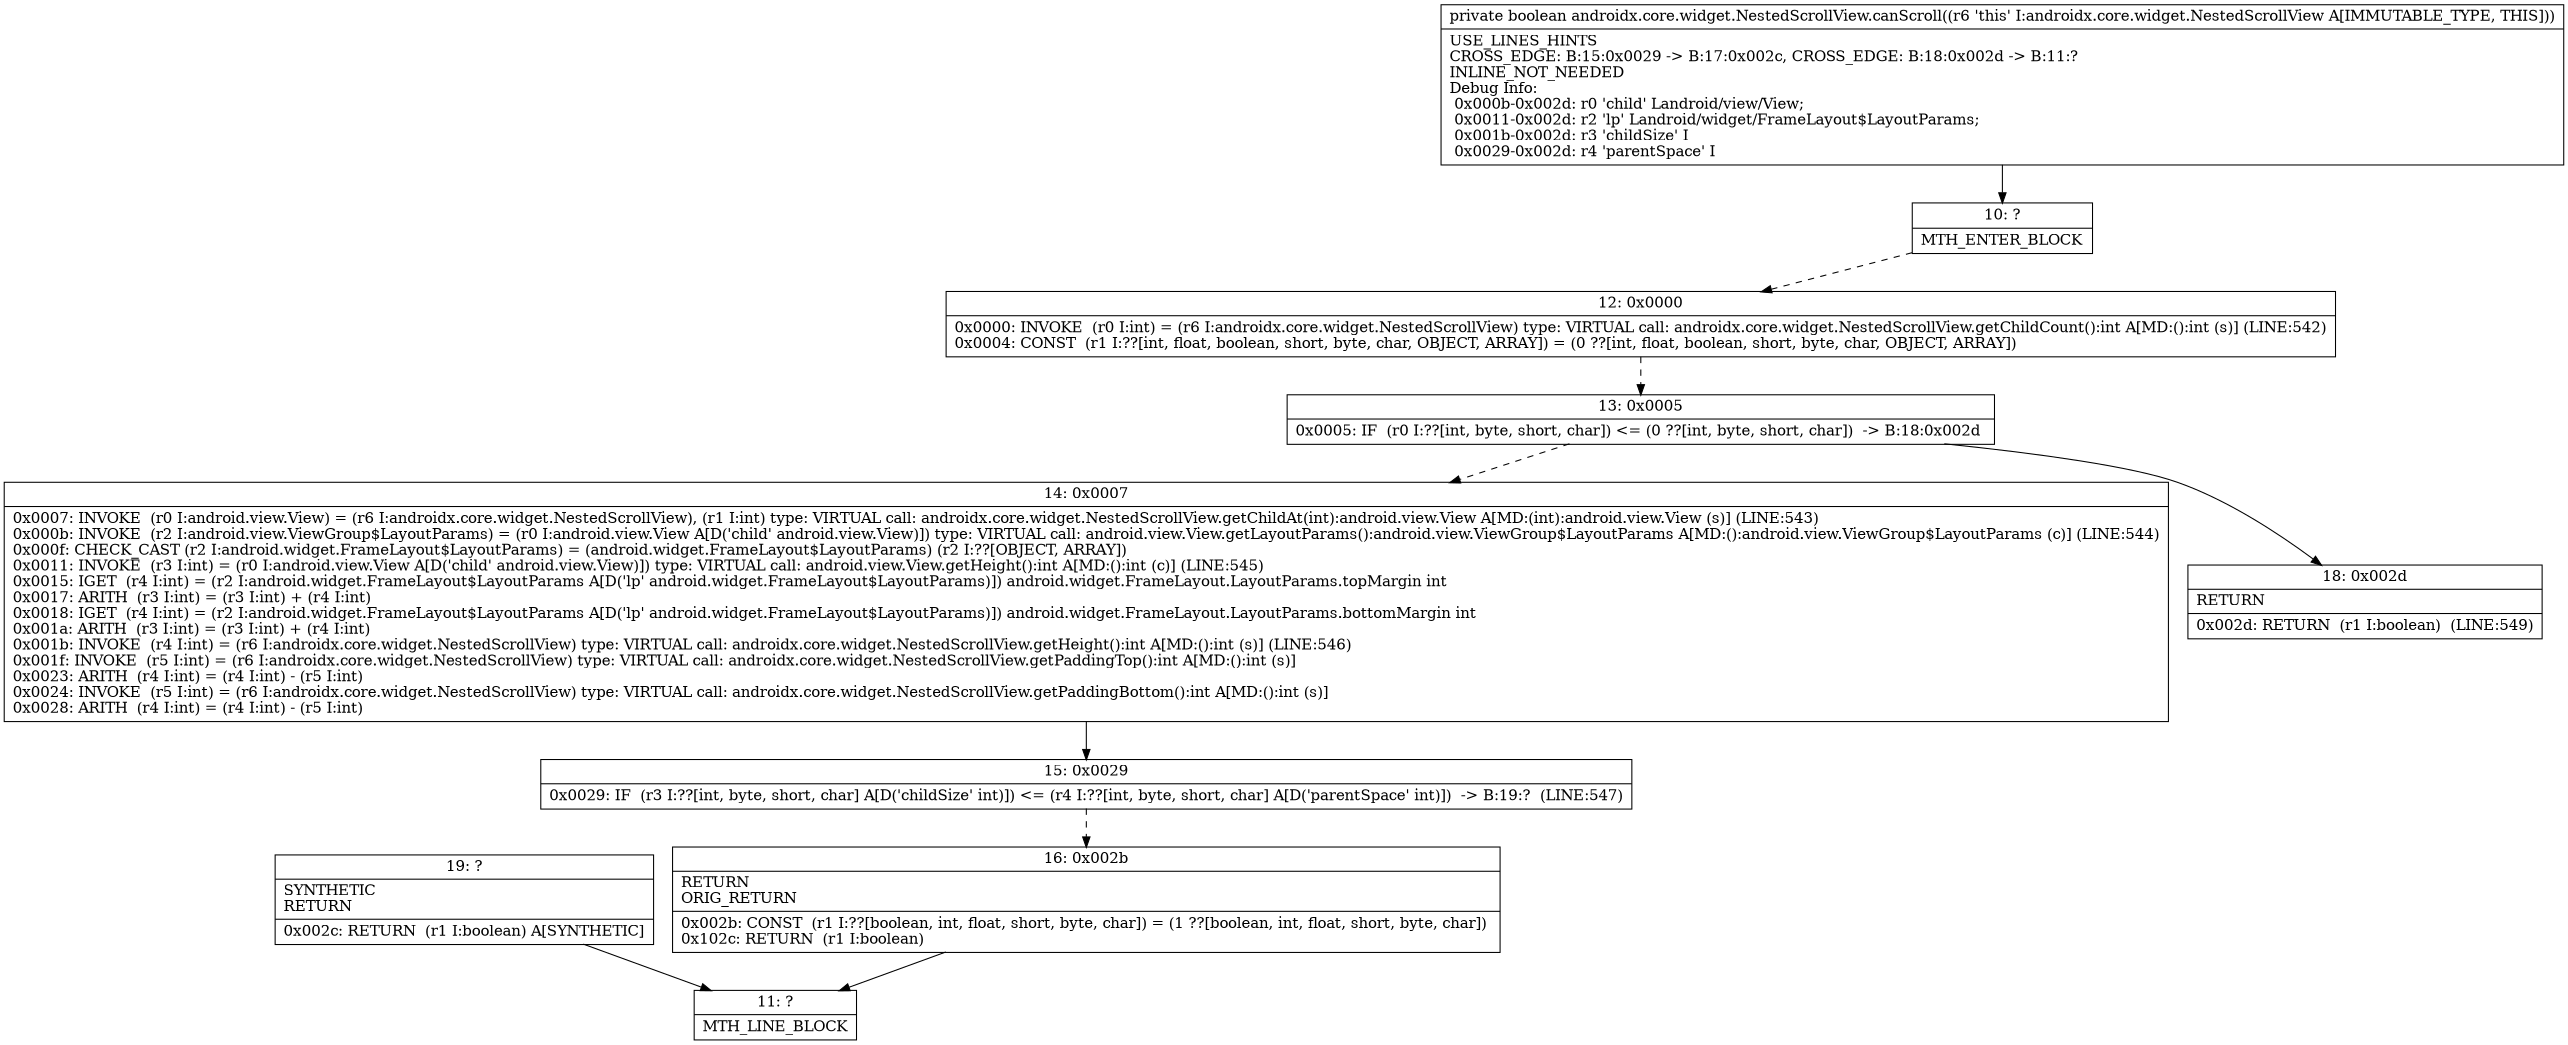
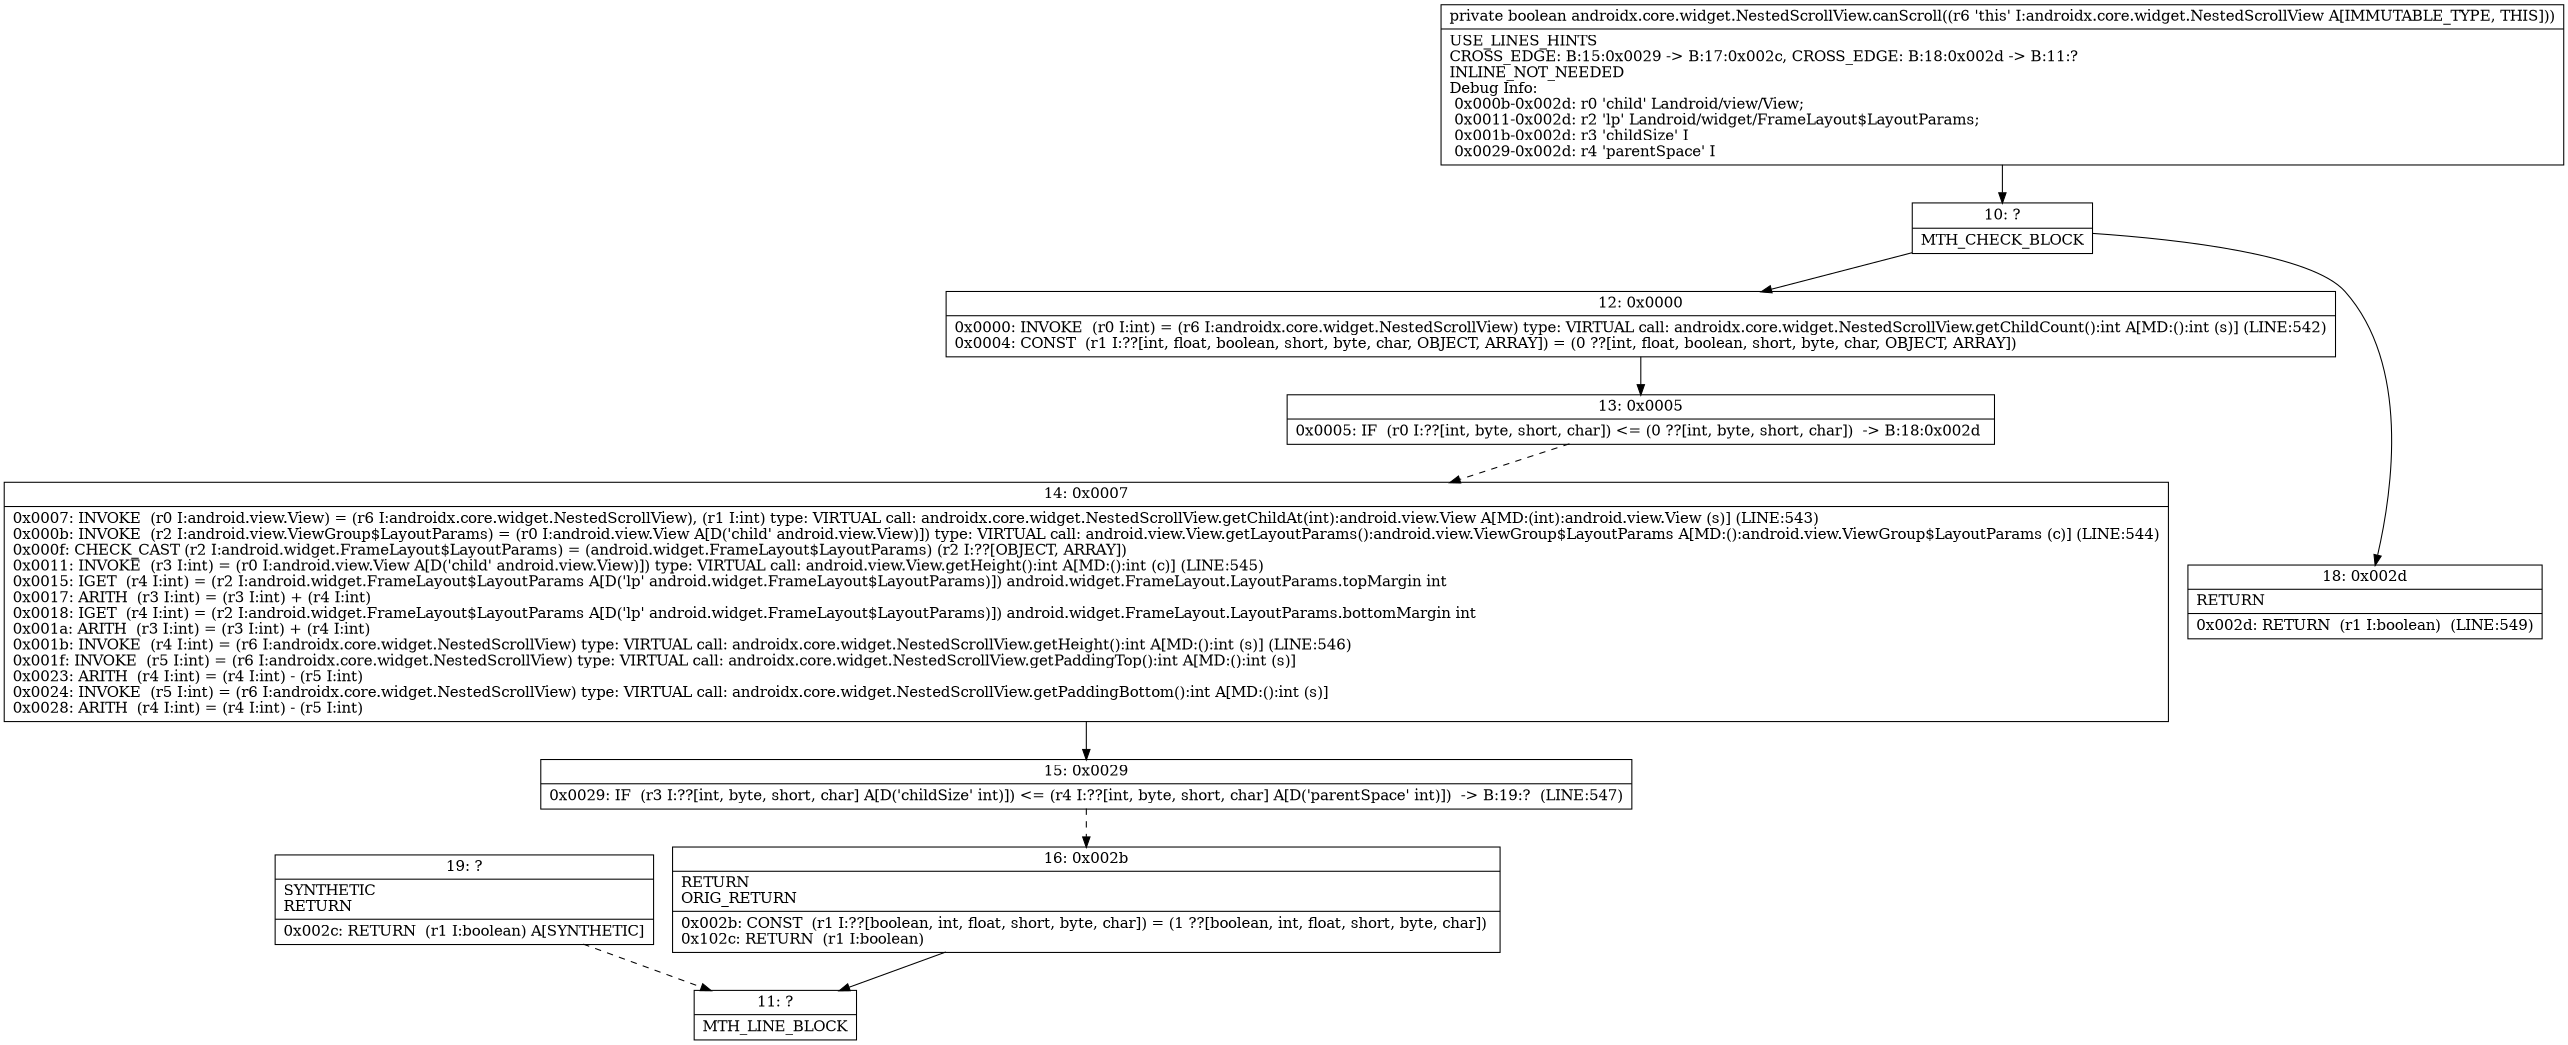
node "10: ?": text "MTH_ENTER_BLOCK" -> "MTH_CHECK_BLOCK"
edge "10: ?" -> "12: 0x0000": style dashed -> solid
edge "12: 0x0000" -> "13: 0x0005": style dashed -> solid
edge "13: 0x0005" -> "18: 0x002d": now "10: ?" -> "18: 0x002d"
edge "19: ?" -> "11: ?": style solid -> dashed
